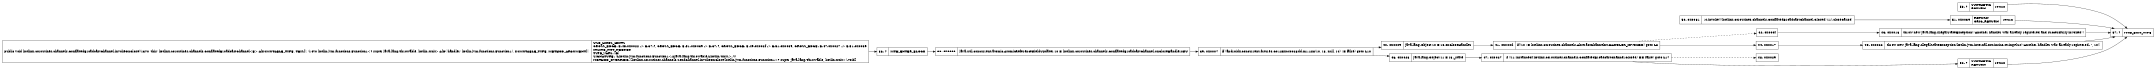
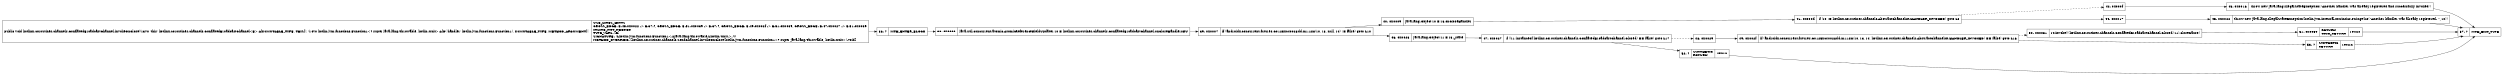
node "49: 0x002f": added
